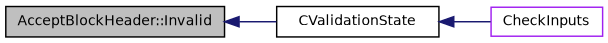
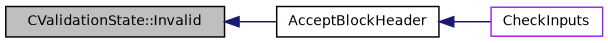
node "AcceptBlockHeader::Invalid": label "AcceptBlockHeader::Invalid" -> "CValidationState::Invalid"
node "CValidationState": label "CValidationState" -> "AcceptBlockHeader"
